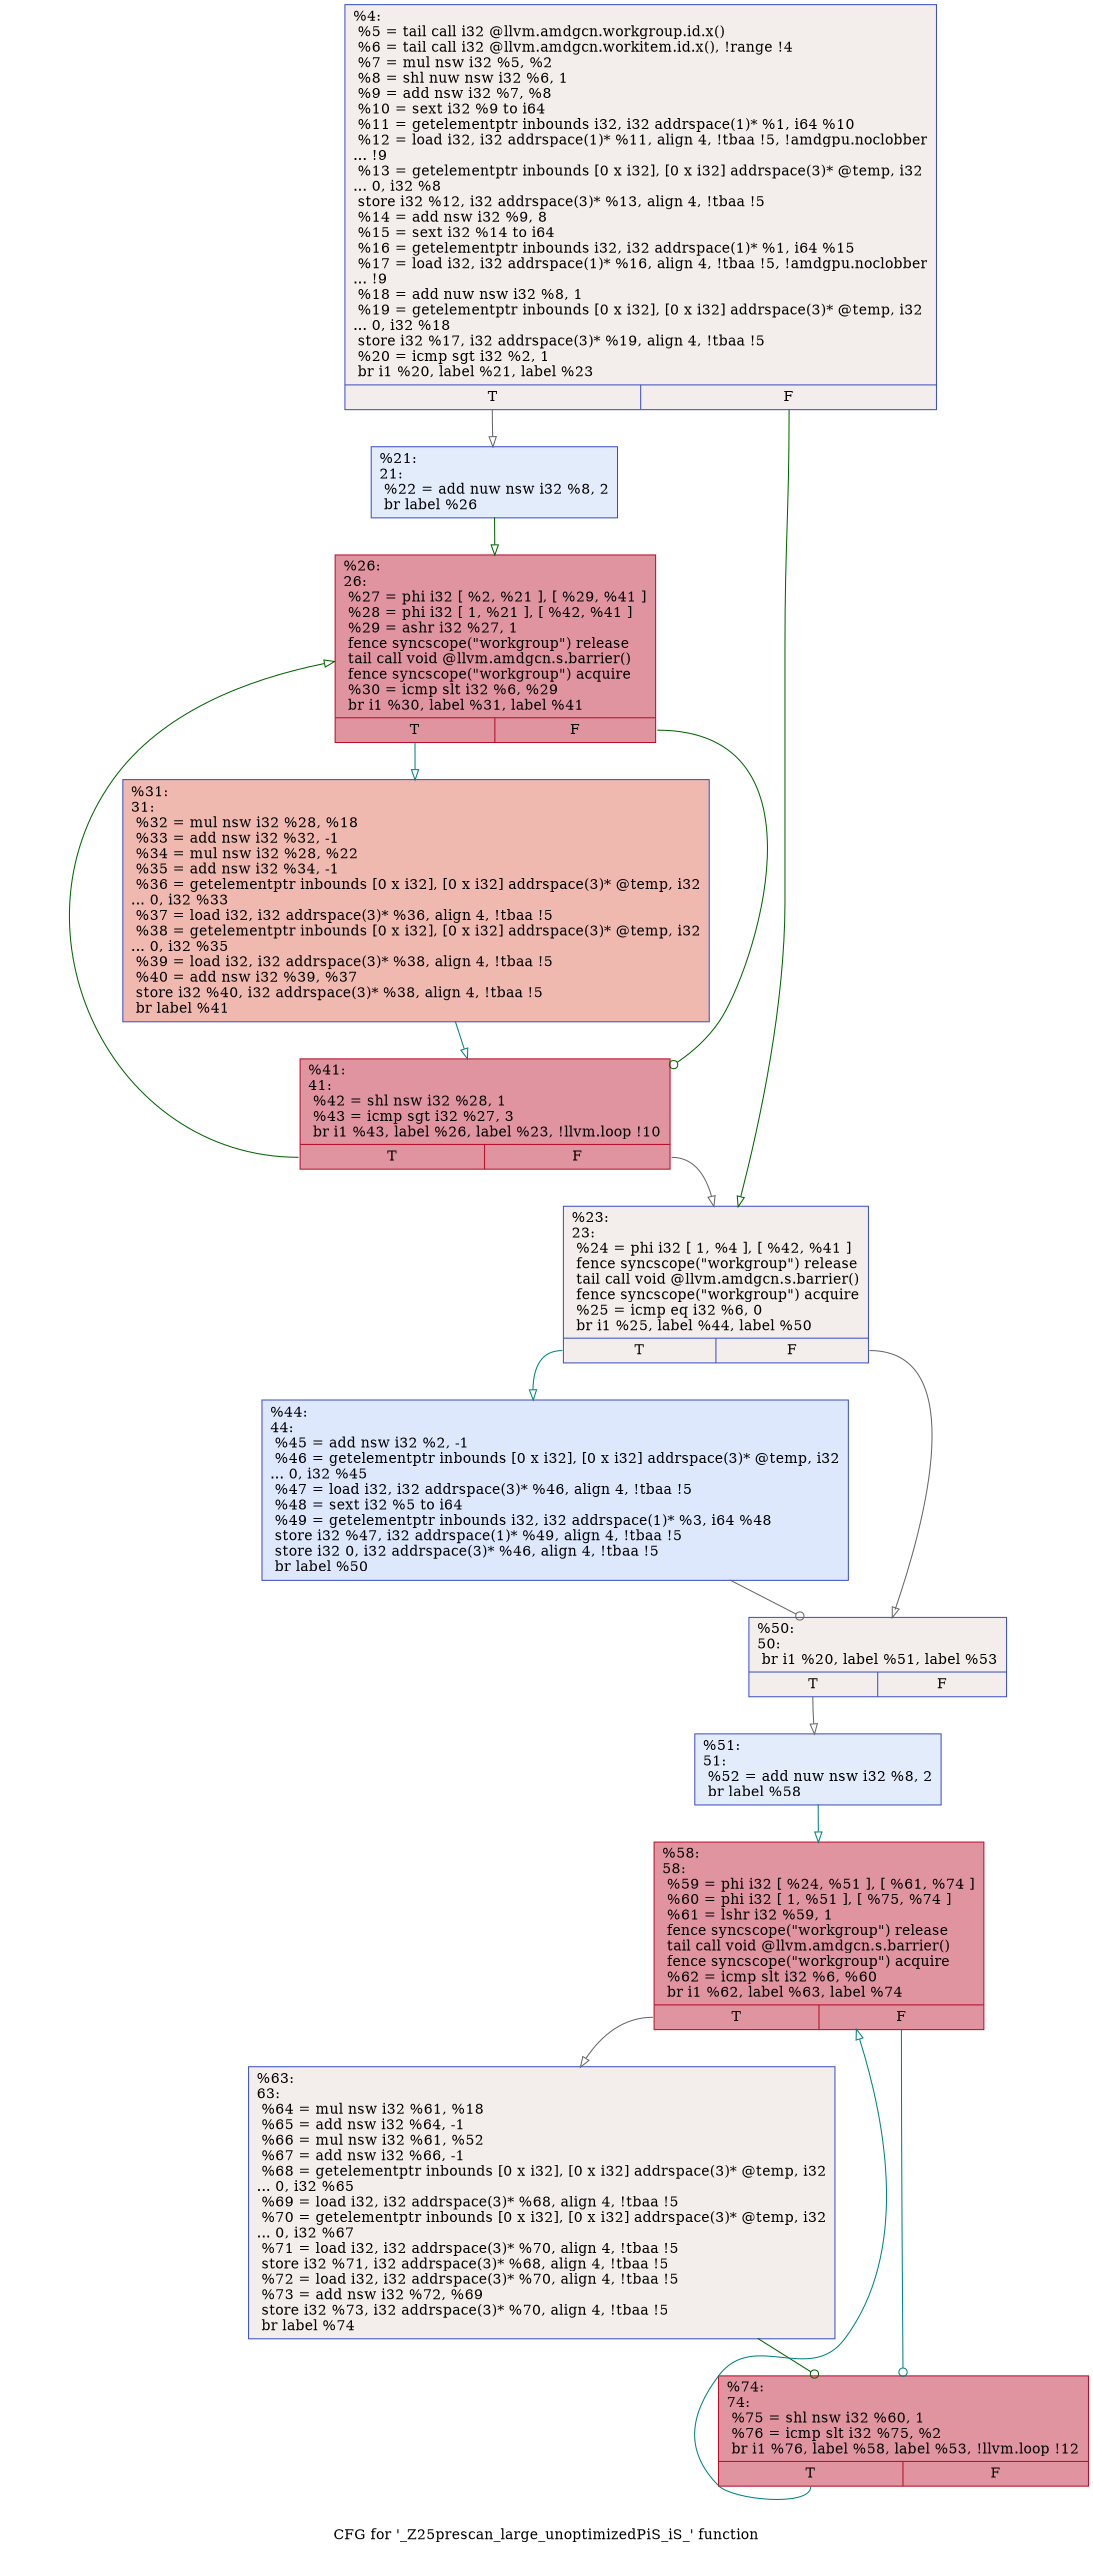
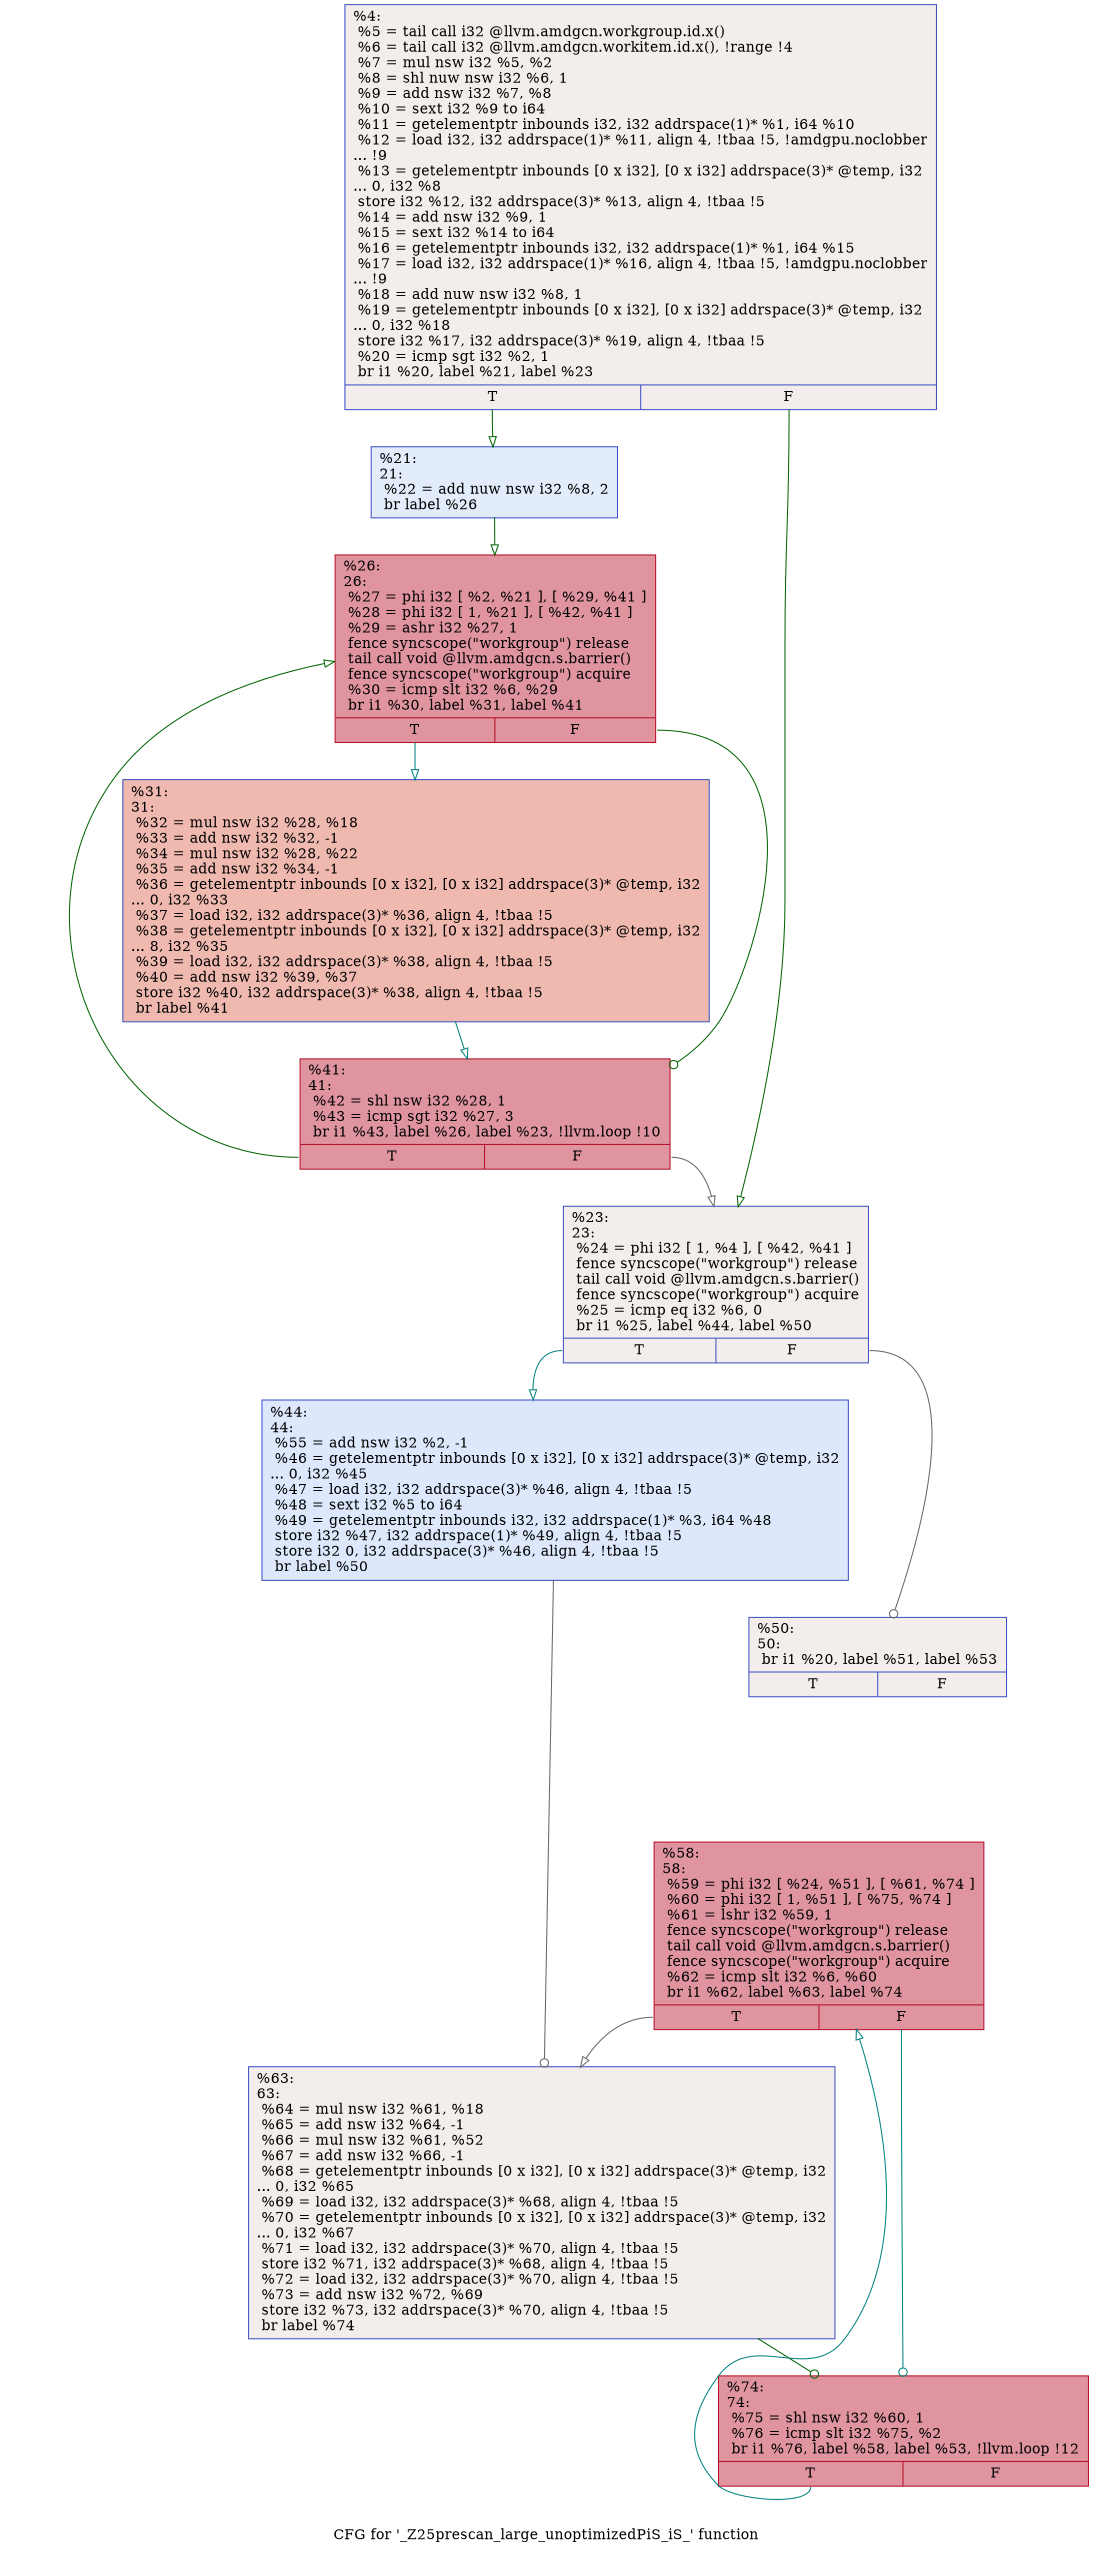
node "%4:": text "%14 = add nsw i32 %9, 8" -> "%14 = add nsw i32 %9, 1"
edge "%4:" -> "%21:": color gray40 -> darkgreen
node "%31:": text "... 0, i32 %35" -> "... 8, i32 %35"
node "%44:": text "%45 = add nsw i32 %2, -1" -> "%55 = add nsw i32 %2, -1"
edge "%23:" -> "%50:": arrowhead onormal -> odot
edge "%44:" -> "%50:": now "%44:" -> "%63:"
node "%51:": removed
